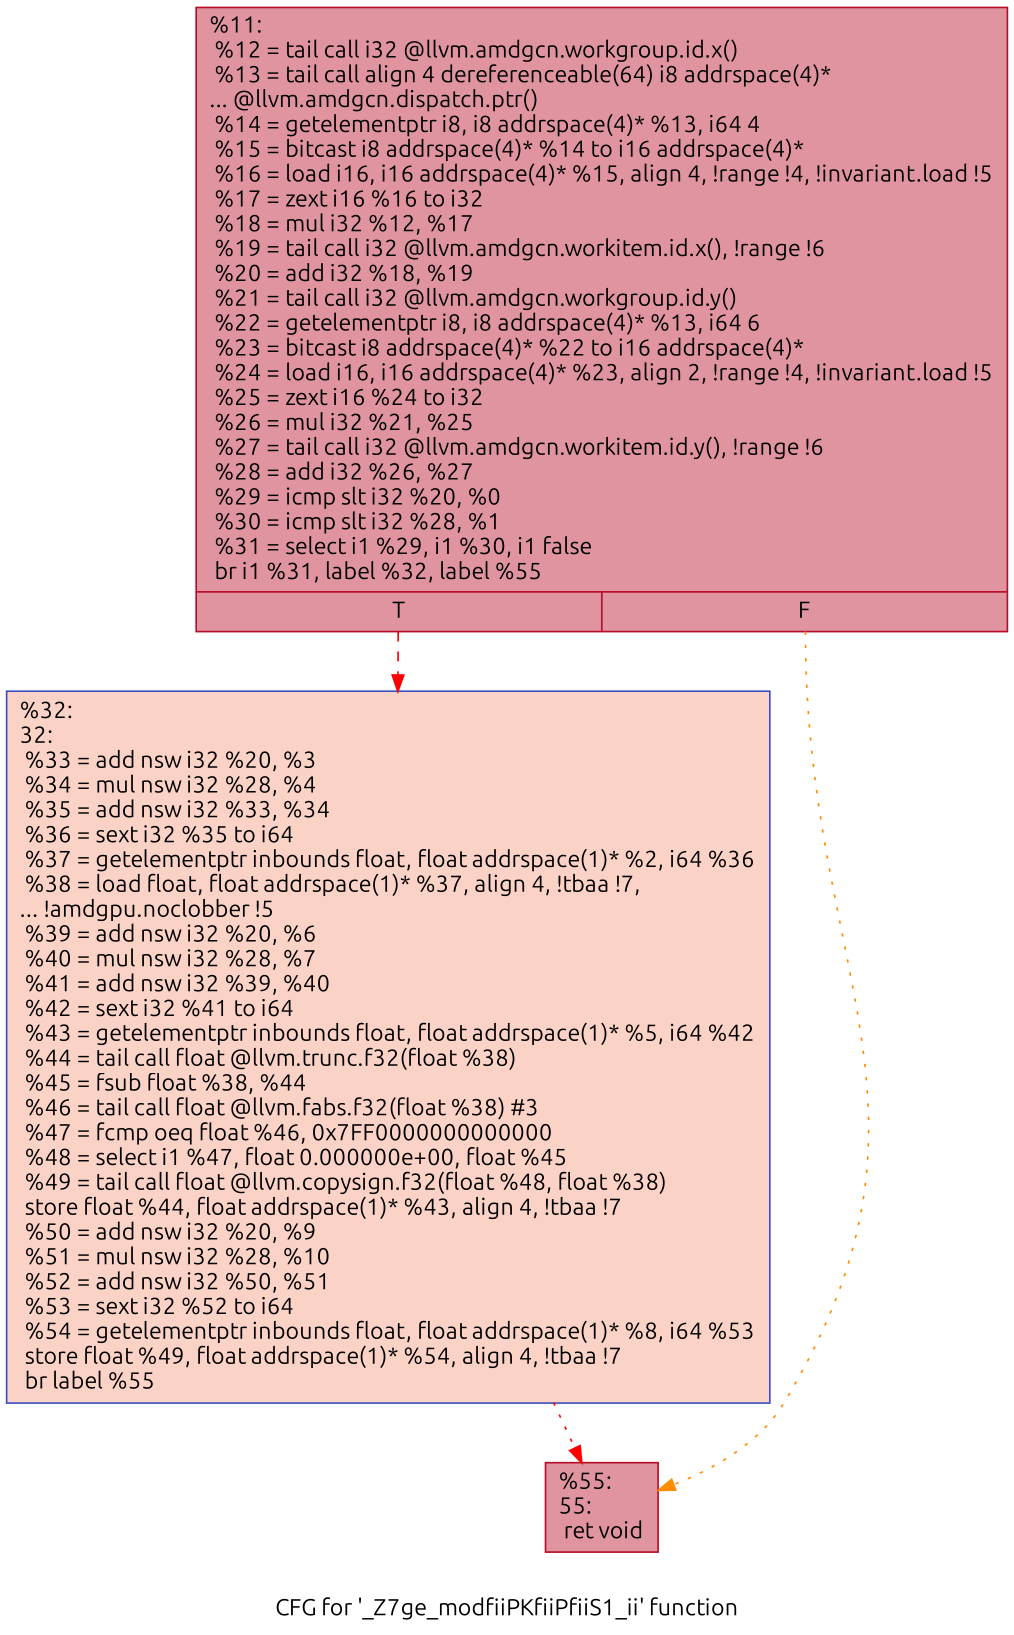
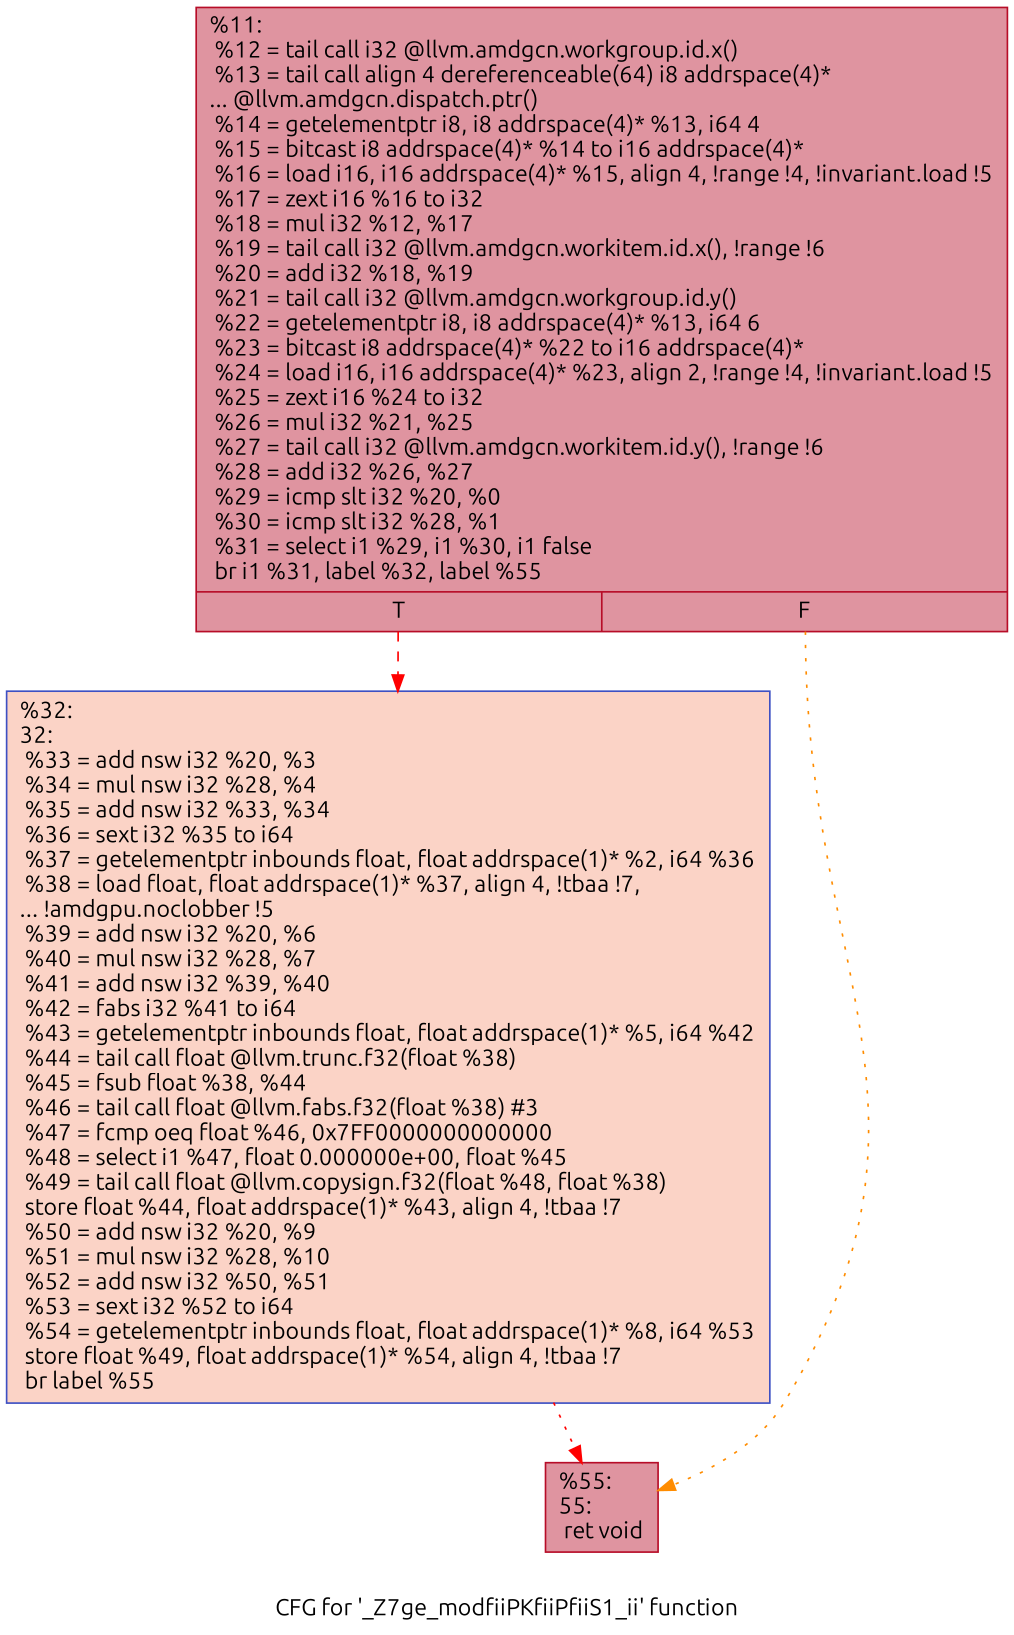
node "%32:": text "%42 = sext i32 %41 to i64" -> "%42 = fabs i32 %41 to i64"
